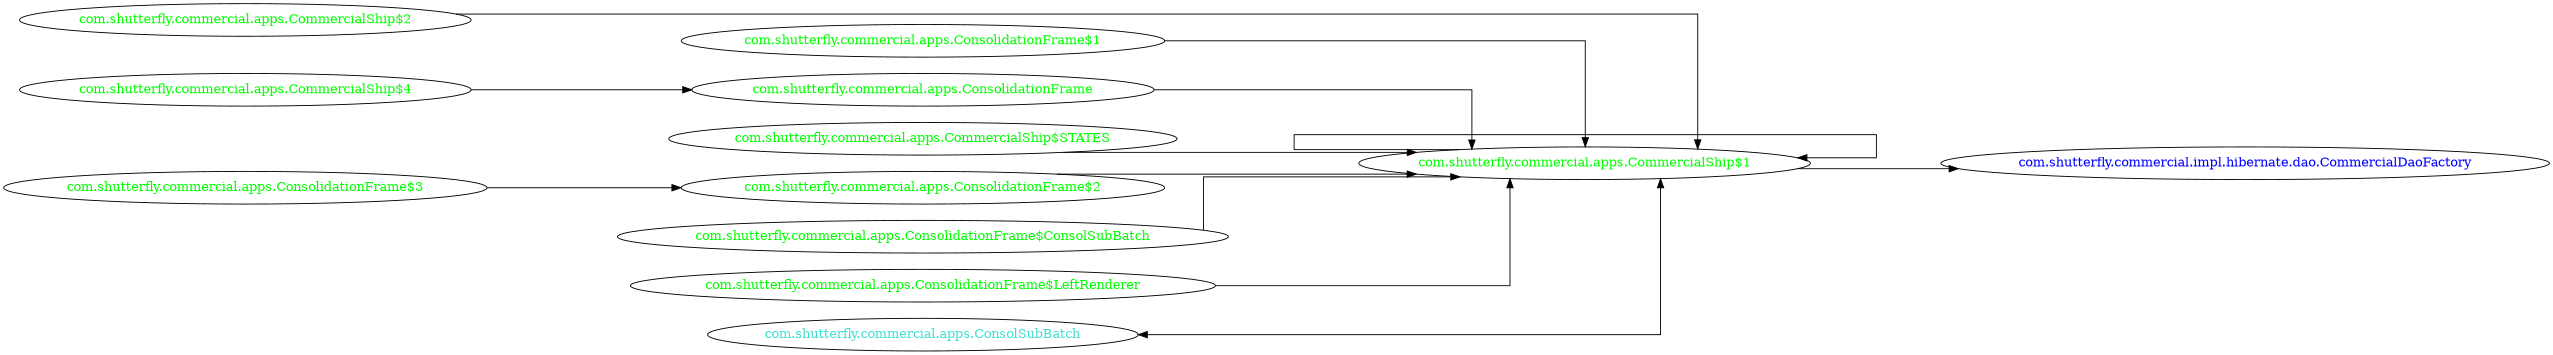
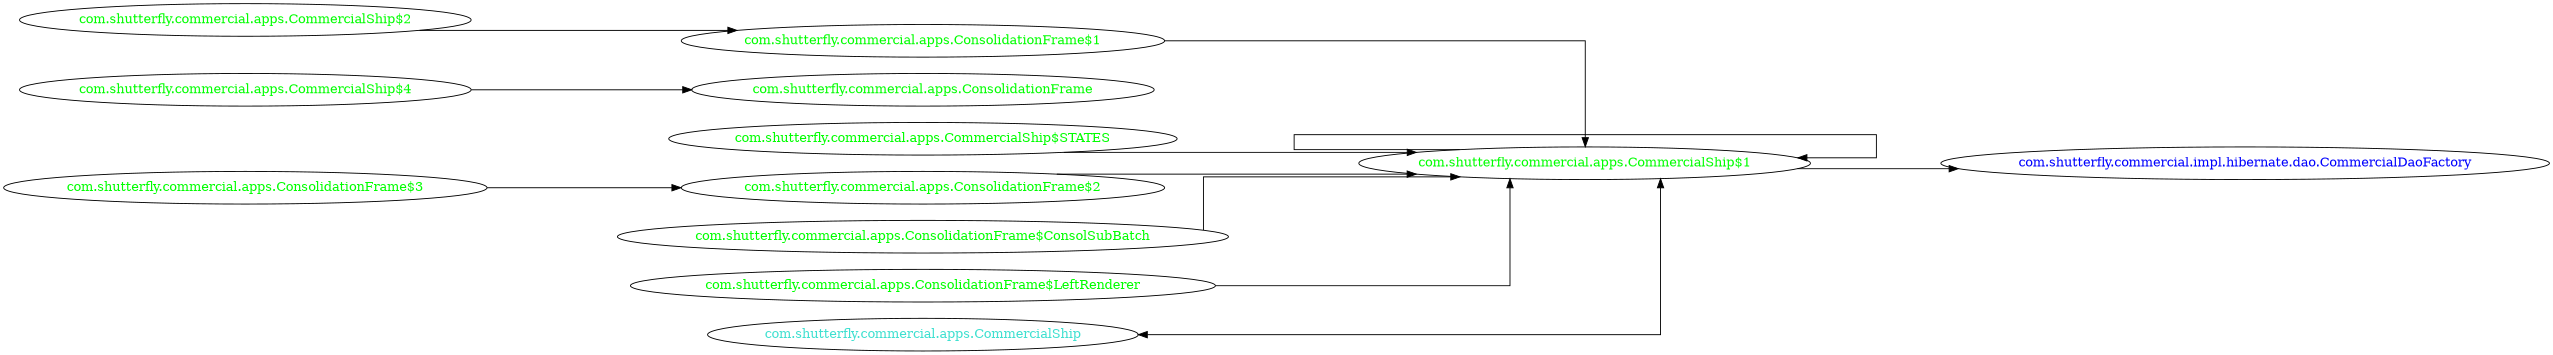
edge "com.shutterfly.commercial.apps.CommercialShip$2" -> "com.shutterfly.commercial.apps.CommercialShip$1": now "com.shutterfly.commercial.apps.CommercialShip$2" -> "com.shutterfly.commercial.apps.ConsolidationFrame$1"
edge "com.shutterfly.commercial.apps.ConsolidationFrame" -> "com.shutterfly.commercial.apps.CommercialShip$1": removed
node "com.shutterfly.commercial.apps.ConsolSubBatch": label "com.shutterfly.commercial.apps.ConsolSubBatch" -> "com.shutterfly.commercial.apps.CommercialShip"
